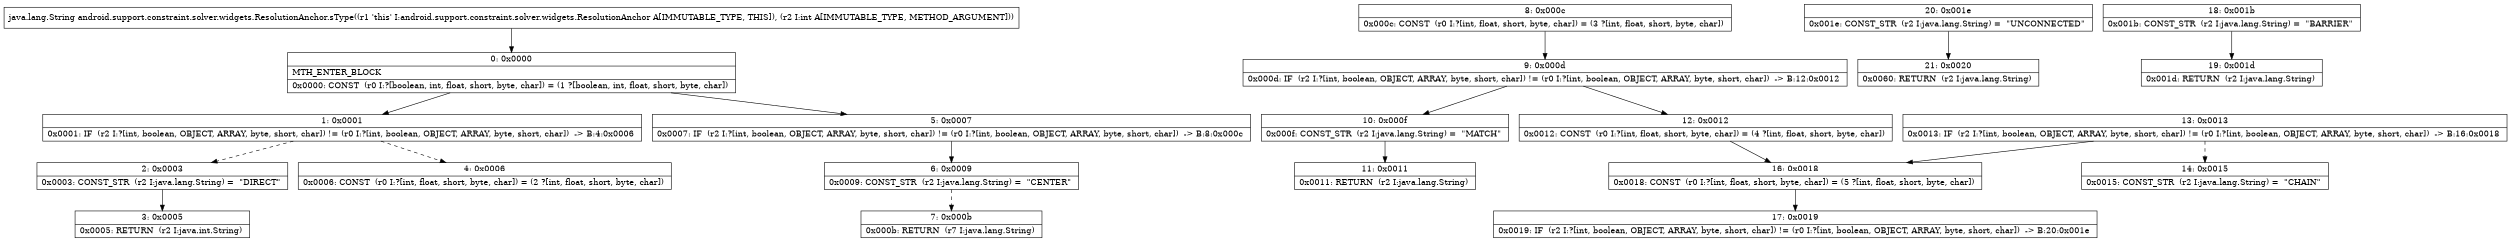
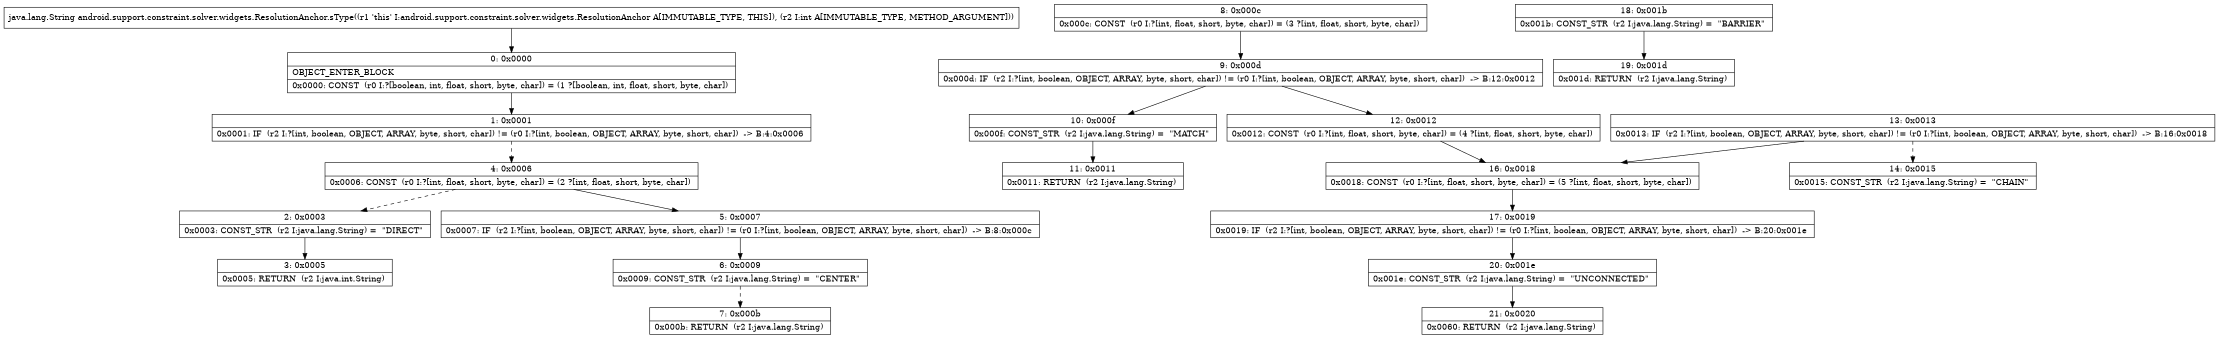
node "0: 0x0000": text "MTH_ENTER_BLOCK" -> "OBJECT_ENTER_BLOCK"
edge "0: 0x0000" -> "5: 0x0007": now "4: 0x0006" -> "5: 0x0007"
edge "1: 0x0001" -> "2: 0x0003": now "4: 0x0006" -> "2: 0x0003"
node "7: 0x000b": text "0x000b: RETURN  (r7 I:java.lang.String)" -> "0x000b: RETURN  (r2 I:java.lang.String)"
edge "17: 0x0019" -> "20: 0x001e": added
